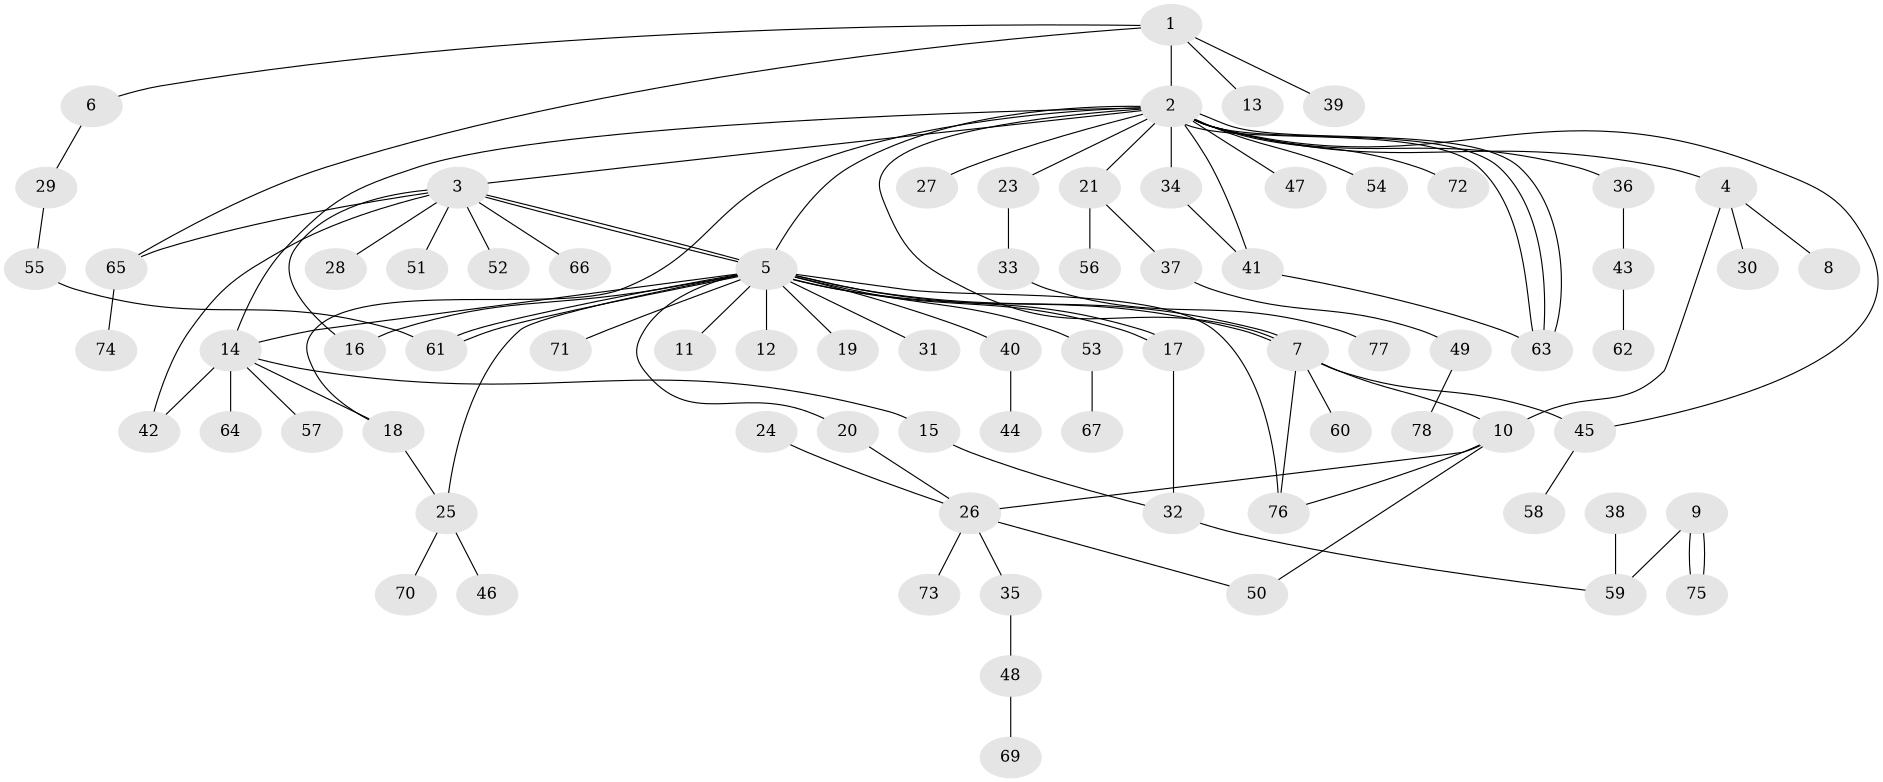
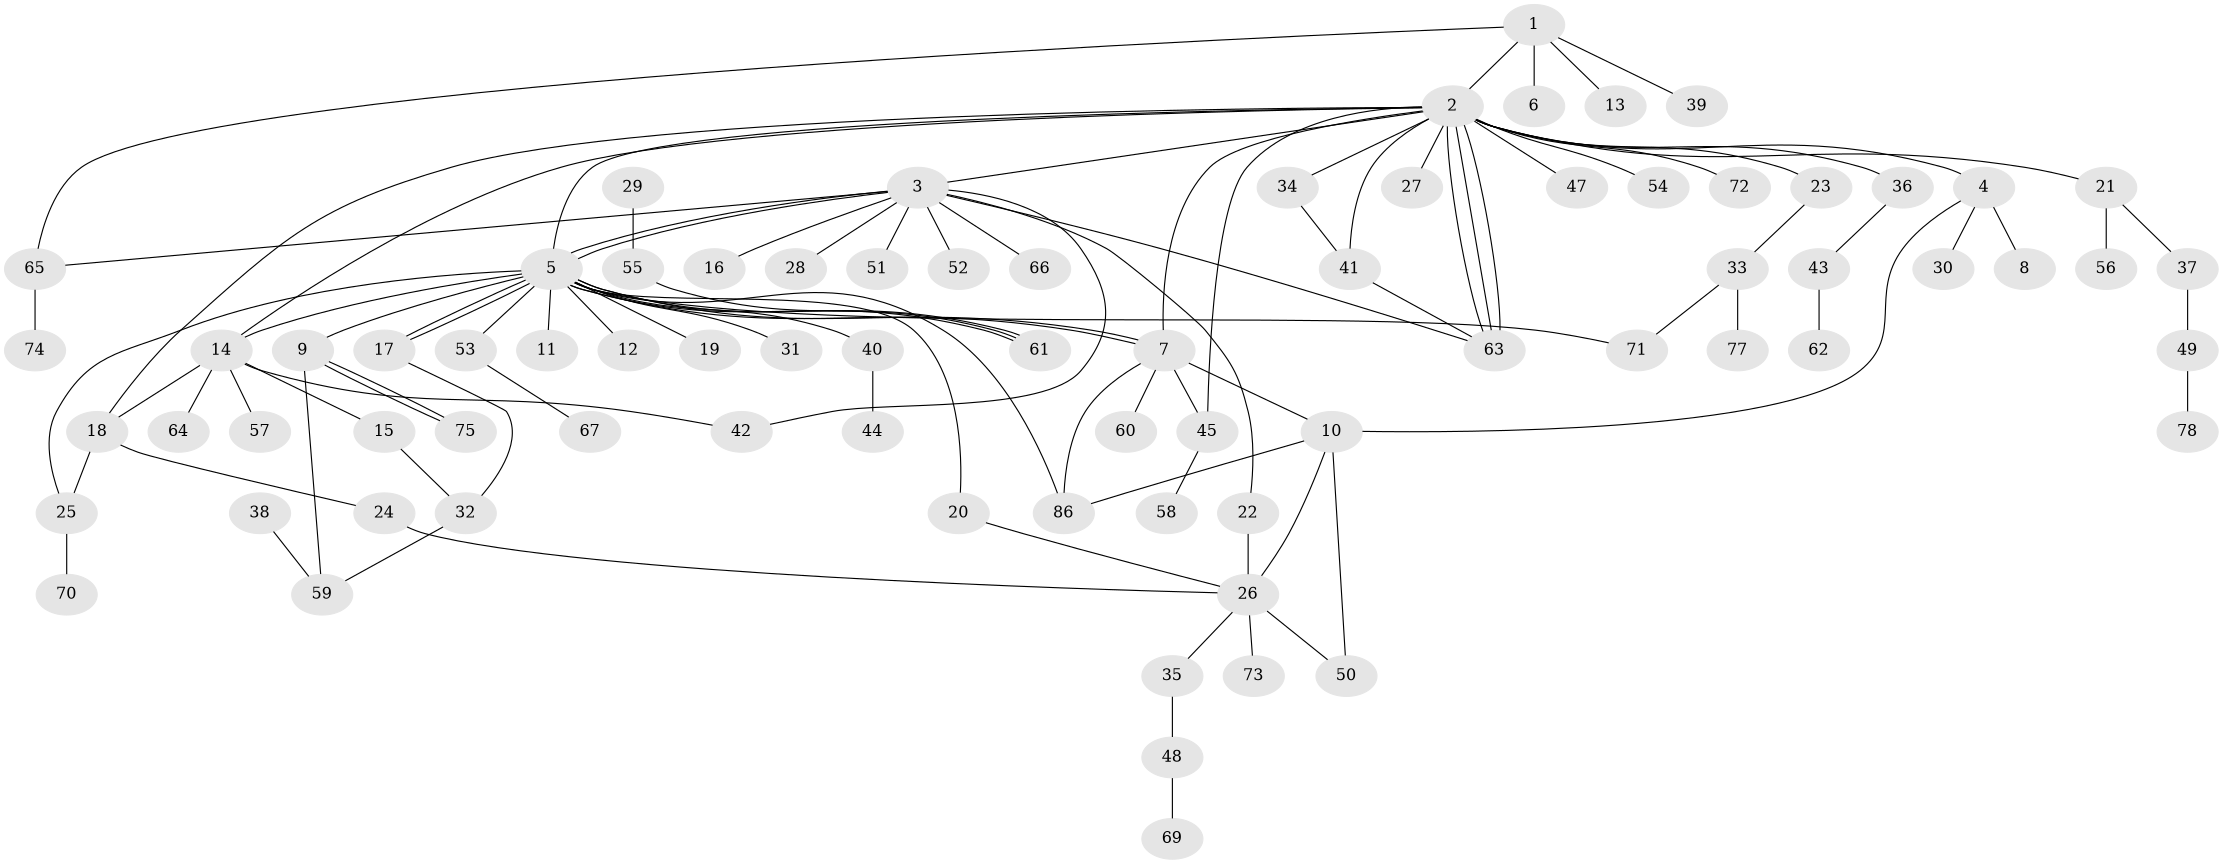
edge "6" -- "29": removed
edge "3" -- "63": added
edge "5" -- "16": now "5" -- "9"
edge "33" -- "71": added
edge "18" -- "24": added
node "22": added
node "76": label "76" -> "86"
node "46": removed
